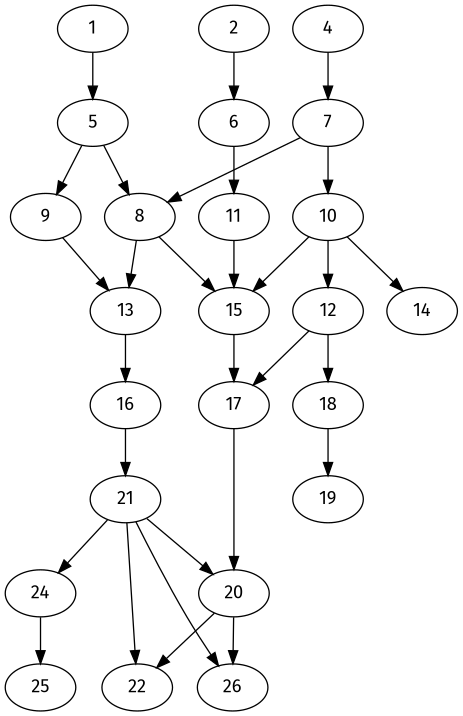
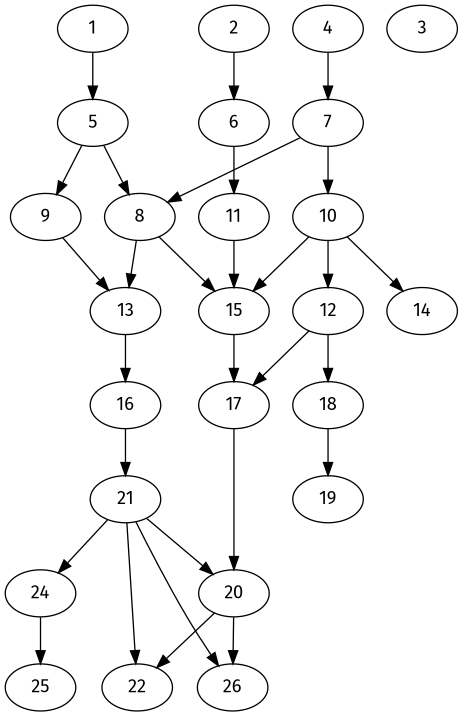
node "3": added
